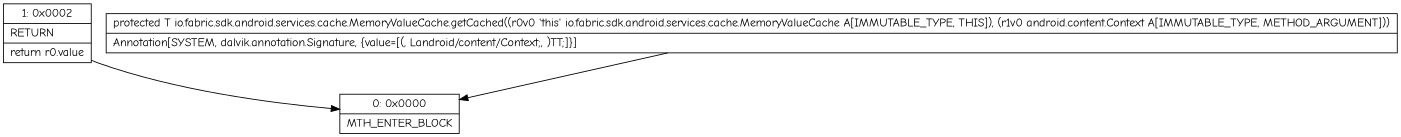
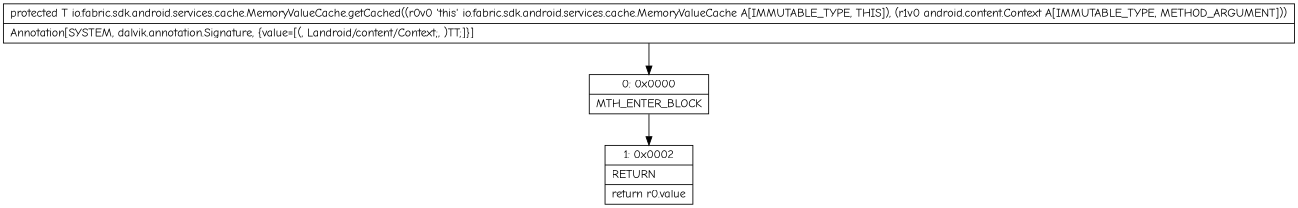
edge "1: 0x0002" -> "0: 0x0000": reversed
